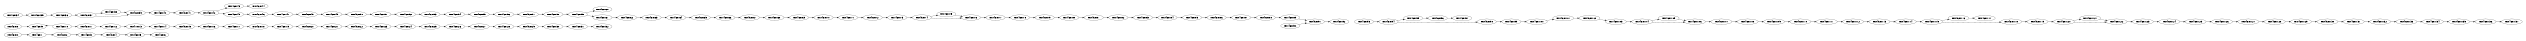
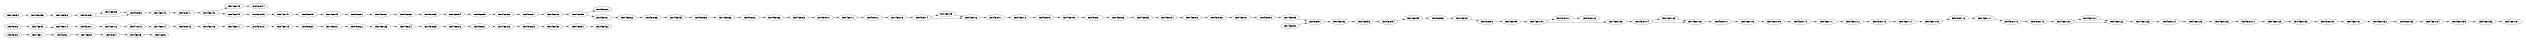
edge "test468_102" -> "test468_103": now "test468_100" -> "test468_103"
edge "test468_92" -> "test468_93": added
edge "test468_94" -> "test468_98": now "test468_97" -> "test468_98"
edge "test468_115" -> "test468_118": now "test468_117" -> "test468_118"
edge "test468_10" -> "test468_9": reversed
